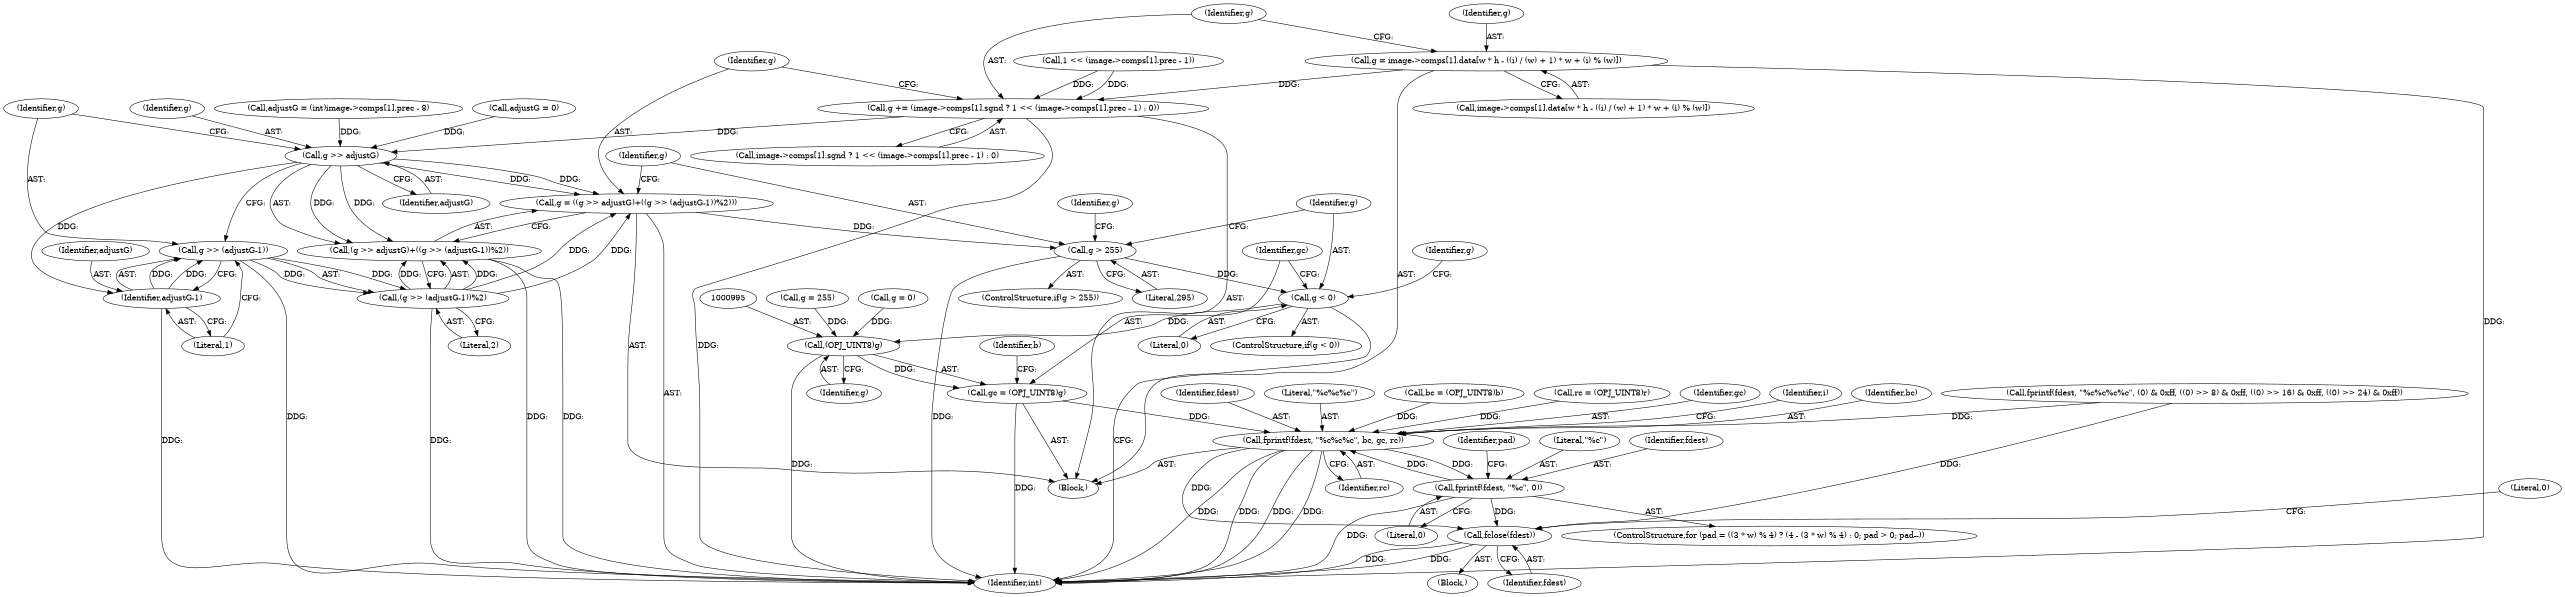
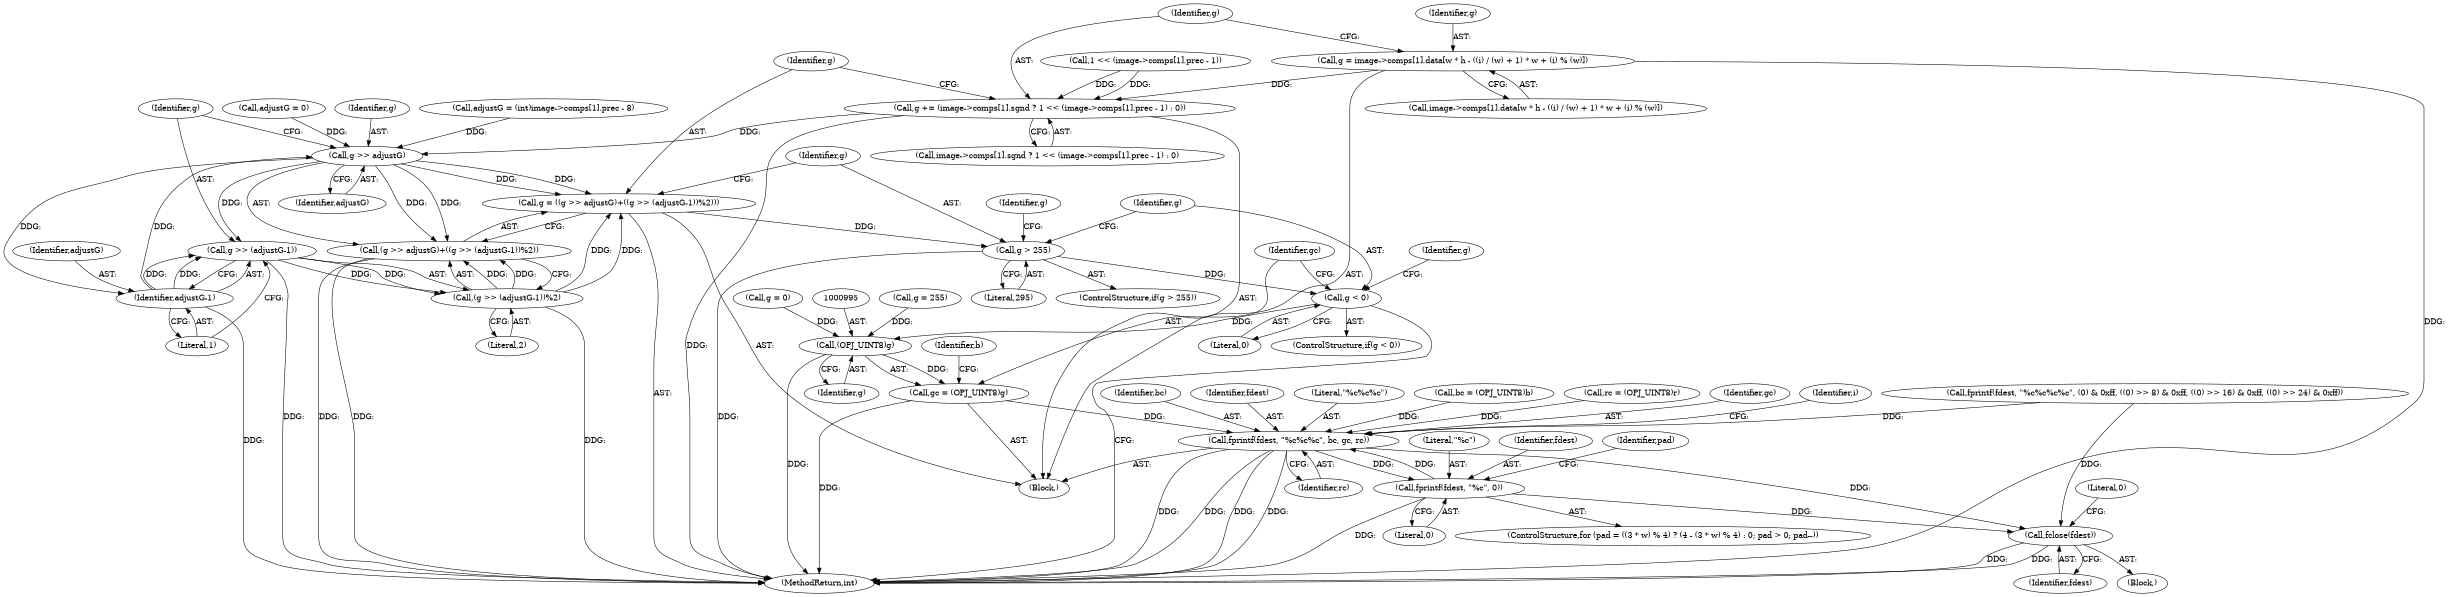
edge "(Identifier,adjustG-1)" -> "(Call,g >> adjustG)": added, label "DDG:"
edge "(Call,g >> adjustG)" -> "(Call,g >> (adjustG-1))": label "CFG: " -> "DDG: "
node "(Identifier,int)": label "(Identifier,int)" -> "(MethodReturn,int)"
